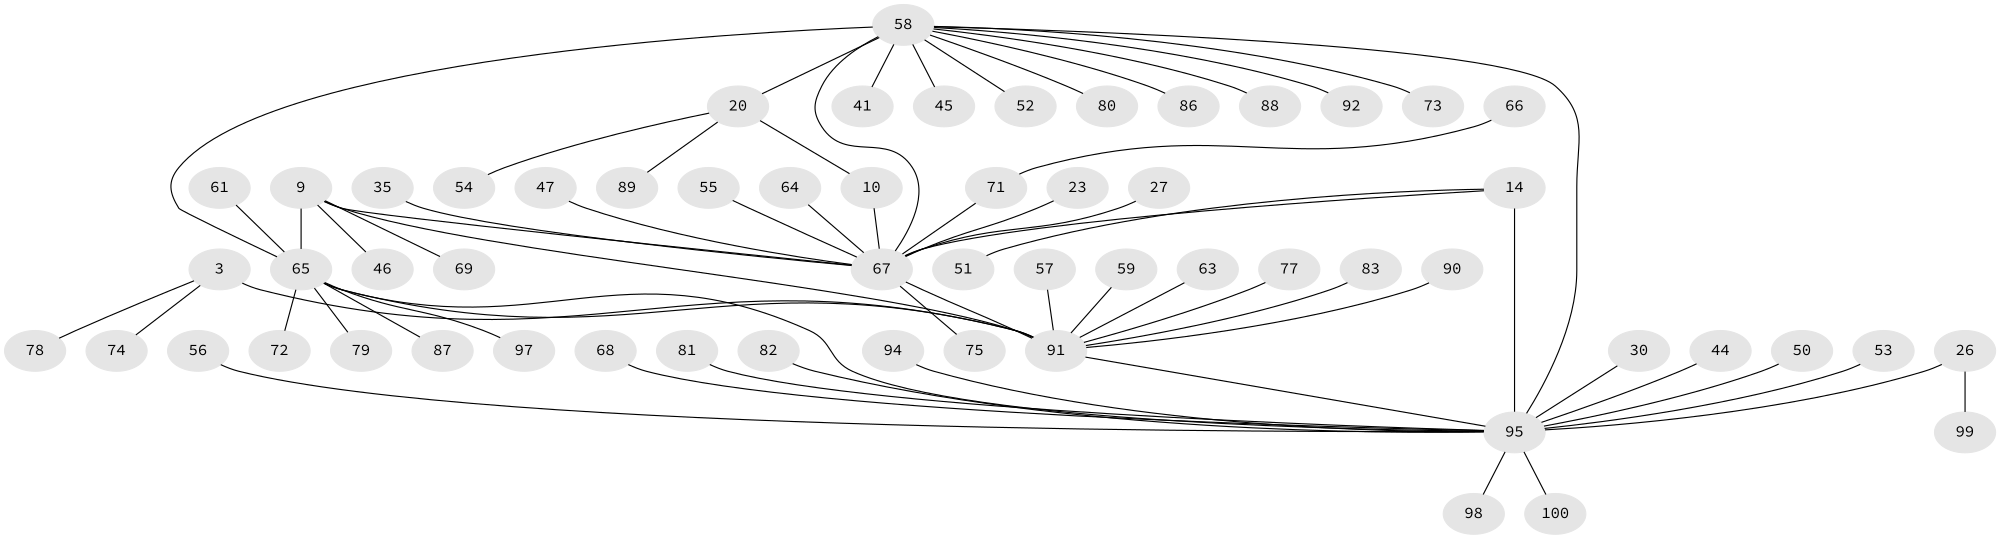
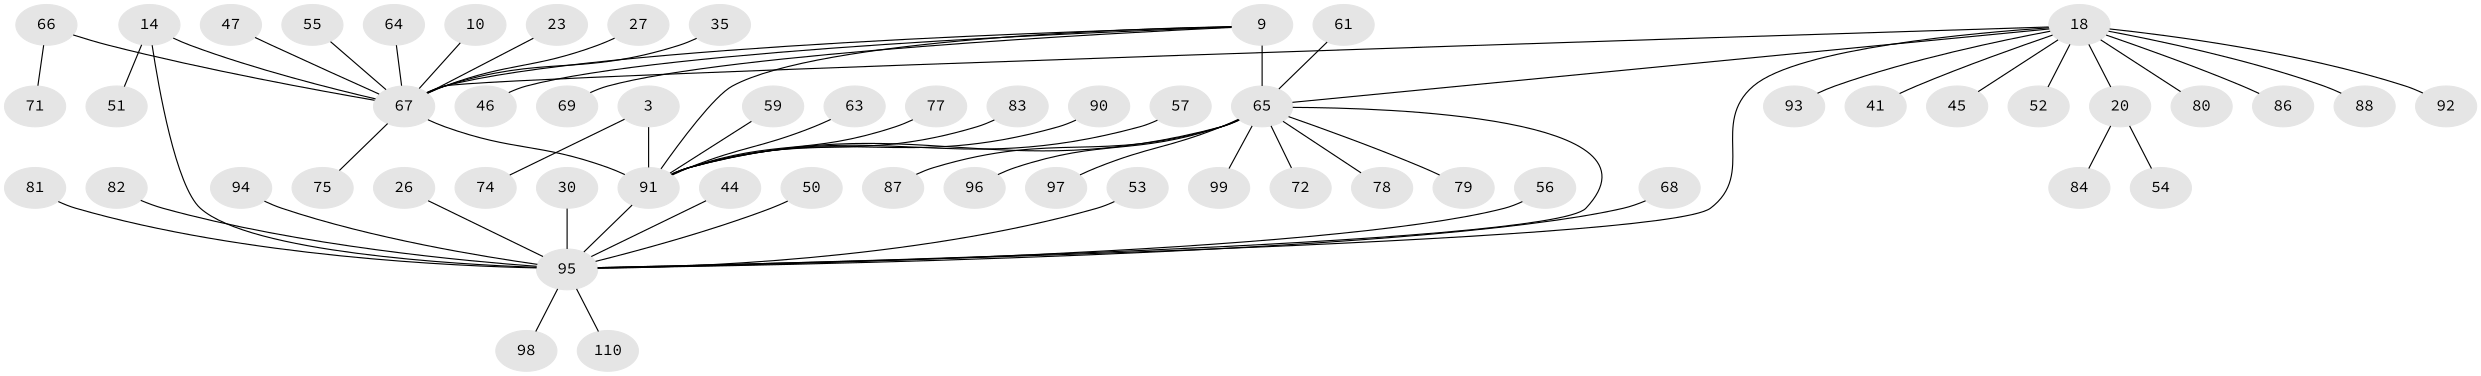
node "58": label "58" -> "18"
node "73": label "73" -> "93"
edge "20" -- "10": removed
node "89": label "89" -> "84"
node "96": added
edge "71" -- "67": now "66" -- "67"
edge "3" -- "78": now "65" -- "78"
edge "26" -- "99": now "65" -- "99"
node "100": label "100" -> "110"
